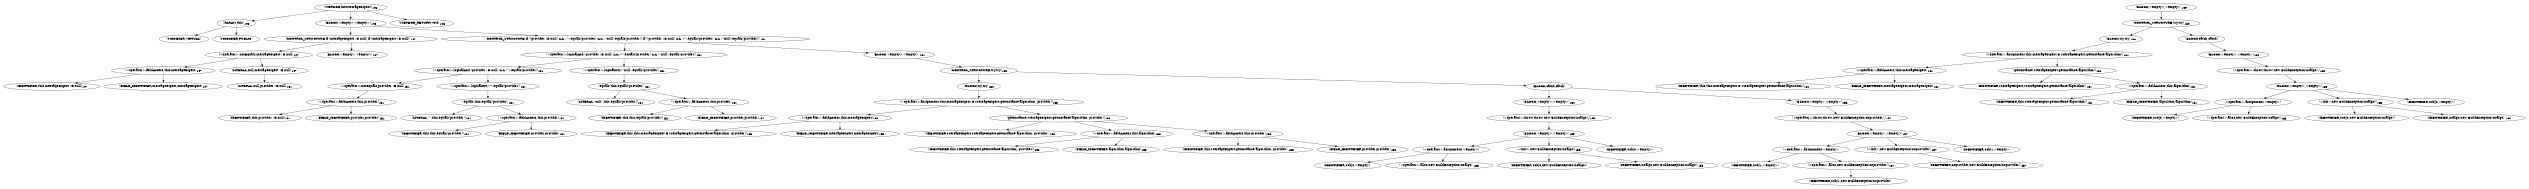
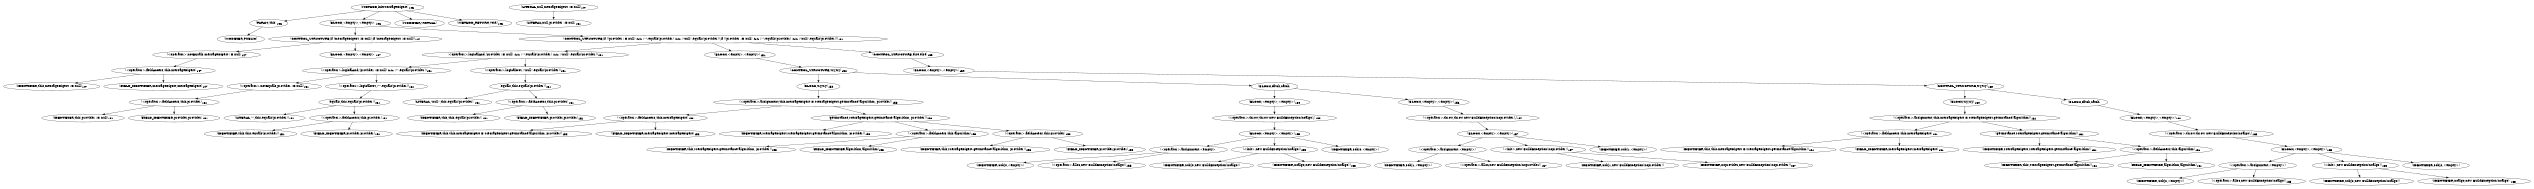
edge "(PARAM,this)" -> "(MODIFIER,VIRTUAL)": now "(METHOD,initMessageDigest)" -> "(MODIFIER,VIRTUAL)"
node "(CONTROL_STRUCTURE,else,else)": added
edge "(<operator>.notEquals,messageDigest != null)" -> "(LITERAL,null,messageDigest != null)": removed
edge "(<operator>.alloc,new BuildException(noprovider))" -> "(IDENTIFIER,$obj1,new BuildException(noprovider))": now "(<init>,new BuildException(noprovider))" -> "(IDENTIFIER,$obj1,new BuildException(noprovider))"
